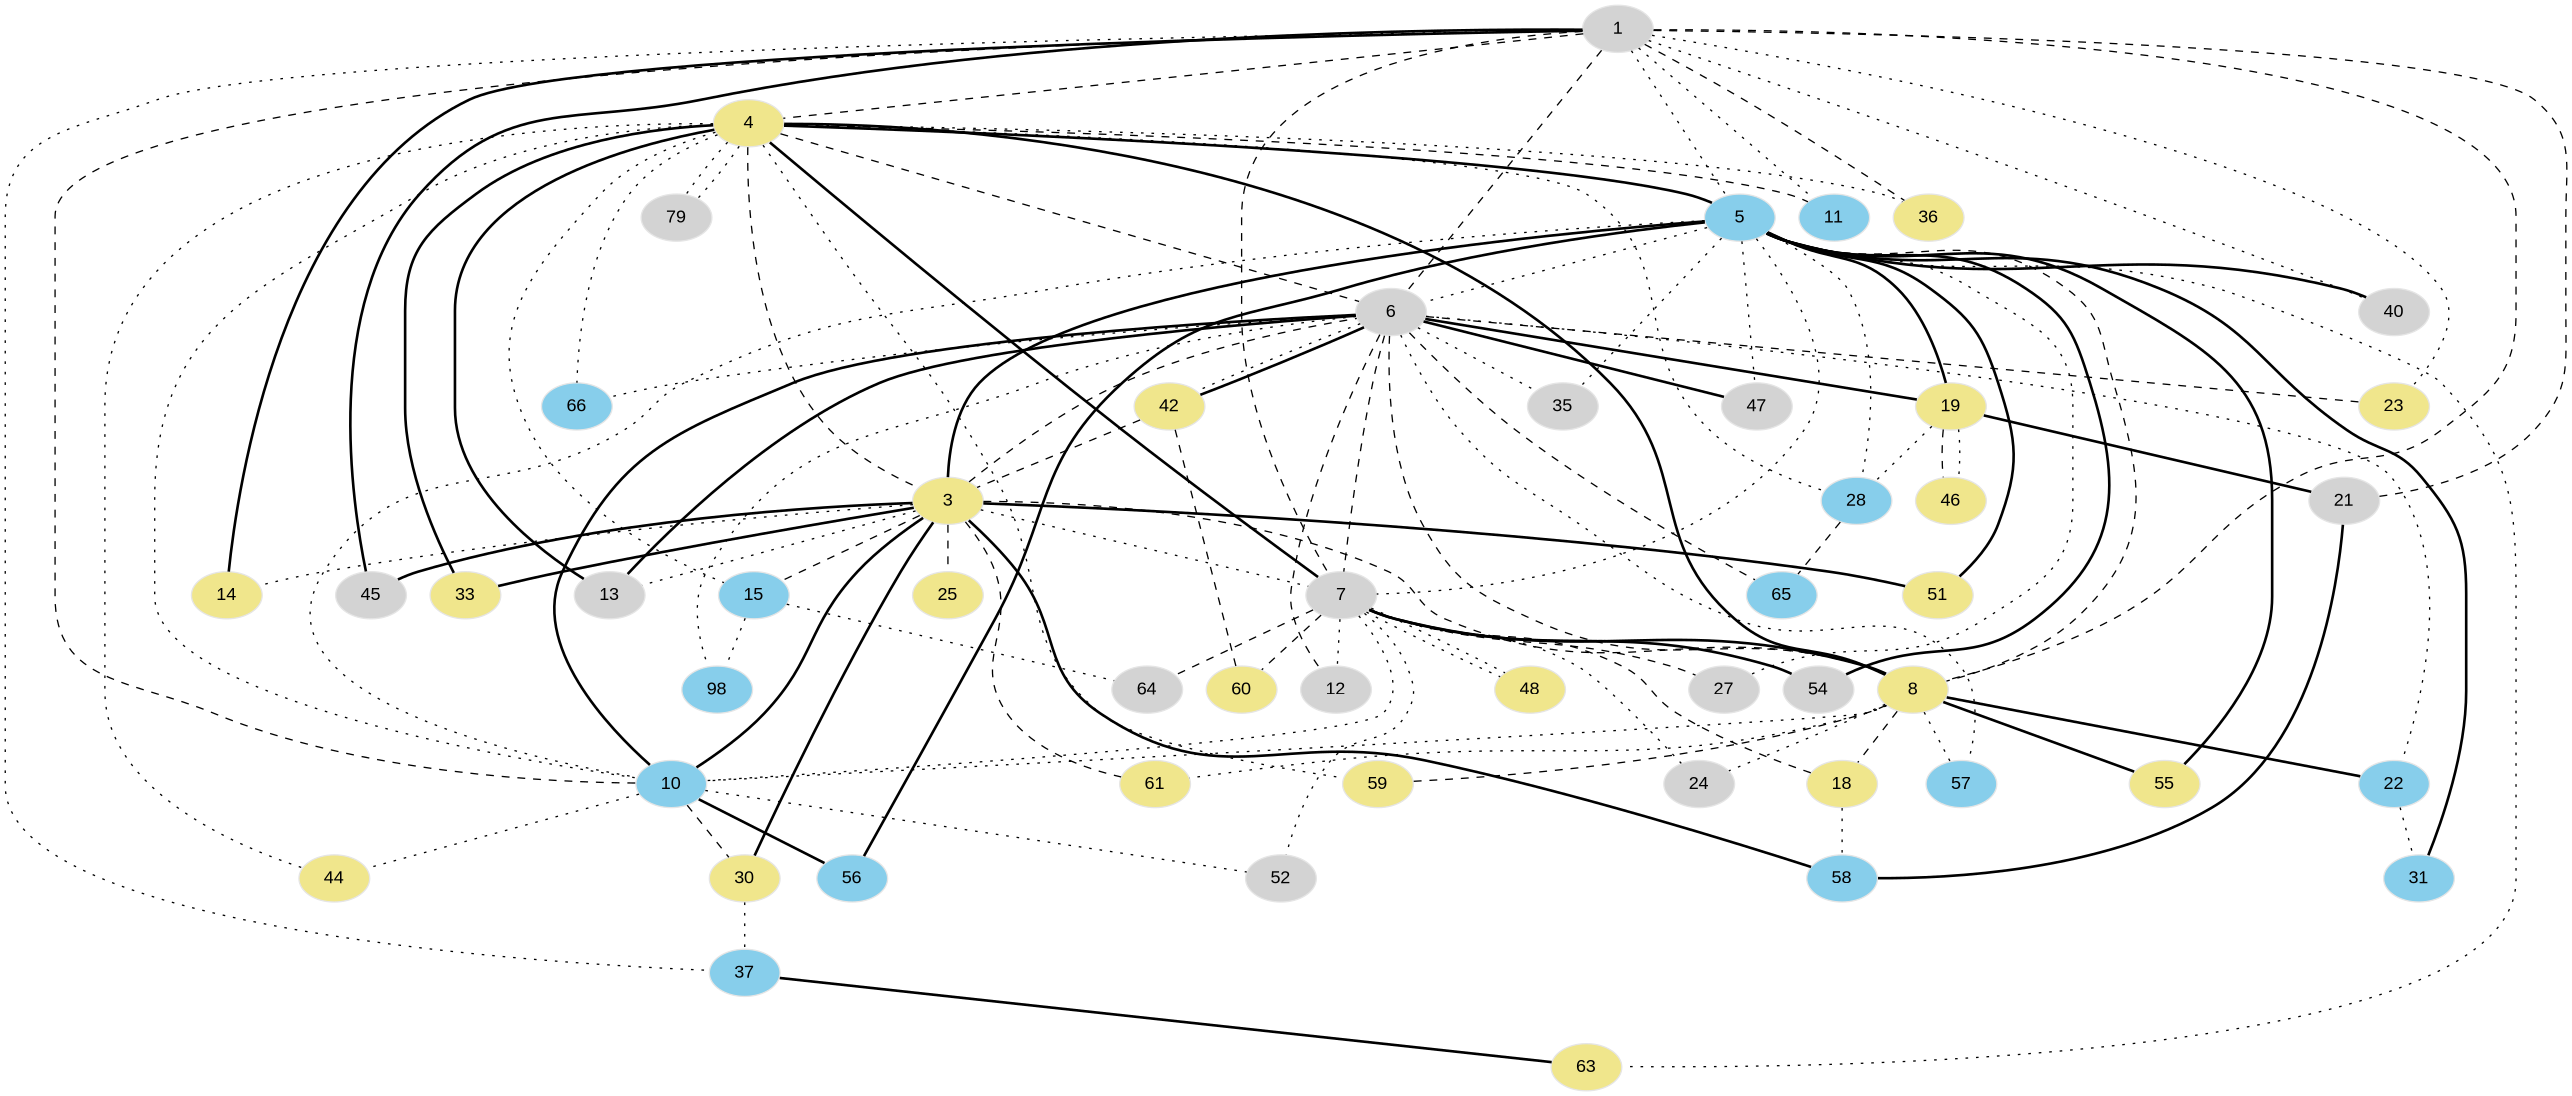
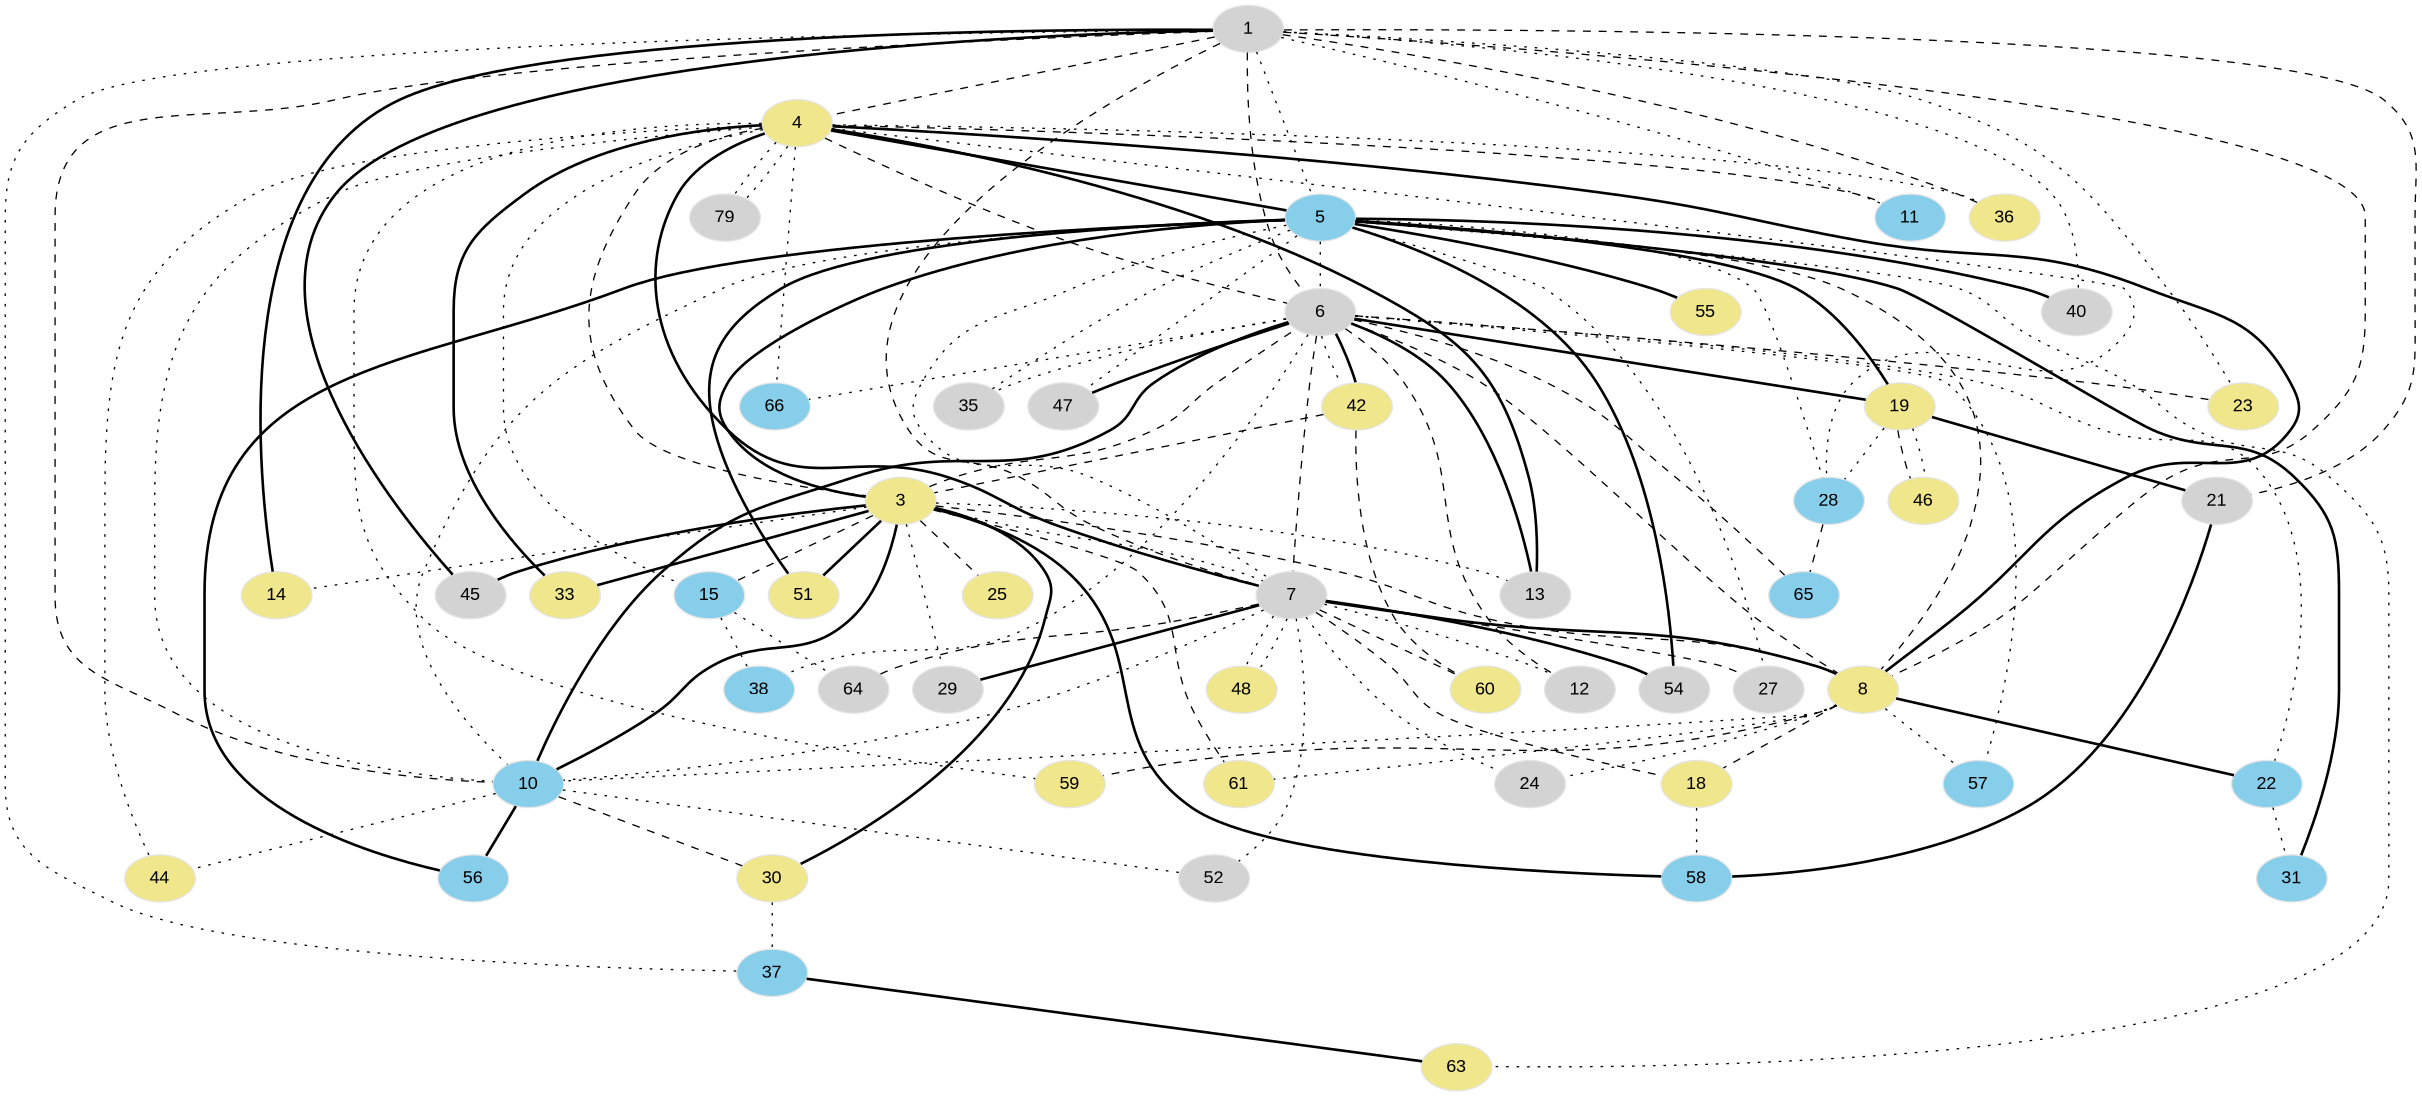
node "98": label "98" -> "38"
node "29": added
edge "8" -- "55": removed
